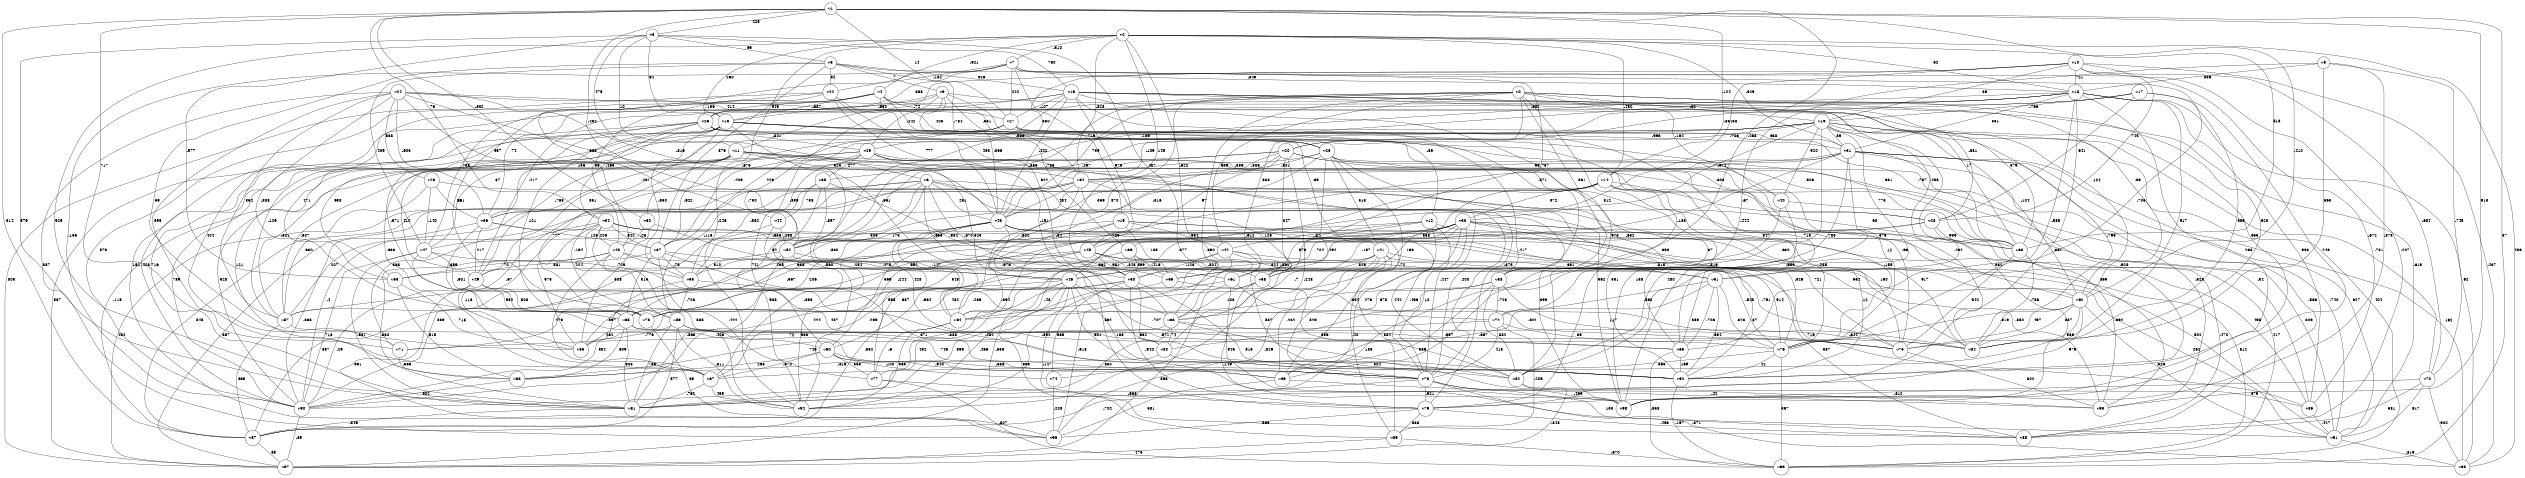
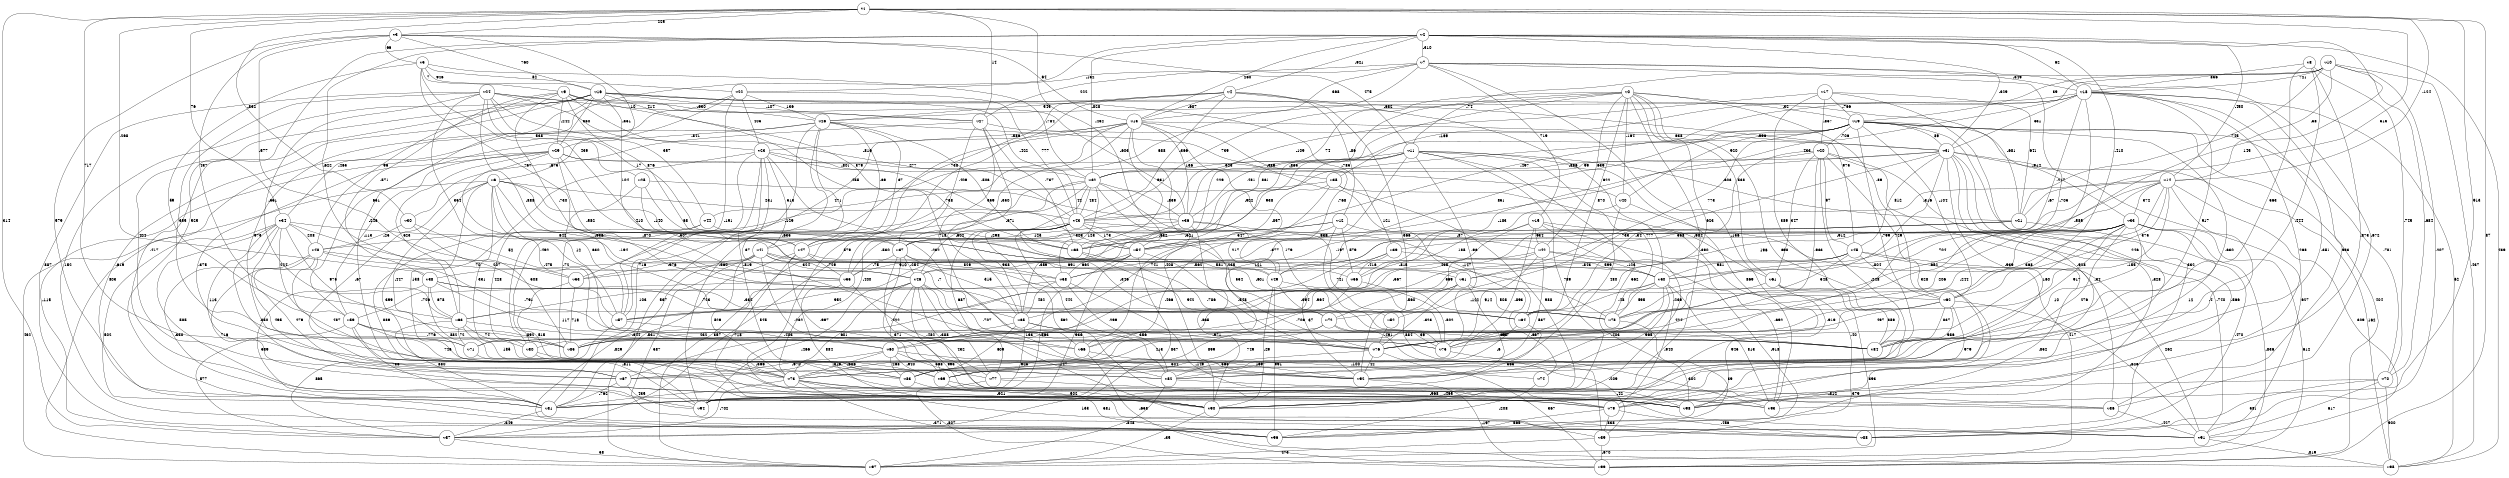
edge "v5" -- "v37": now "v9" -- "v37"
edge "v19" -- "v33": label "-974" -> "-914"
node "v28": label "v28" -> "v21"
node "v52": added
edge "v50" -- "v92": label "632" -> "-403"
